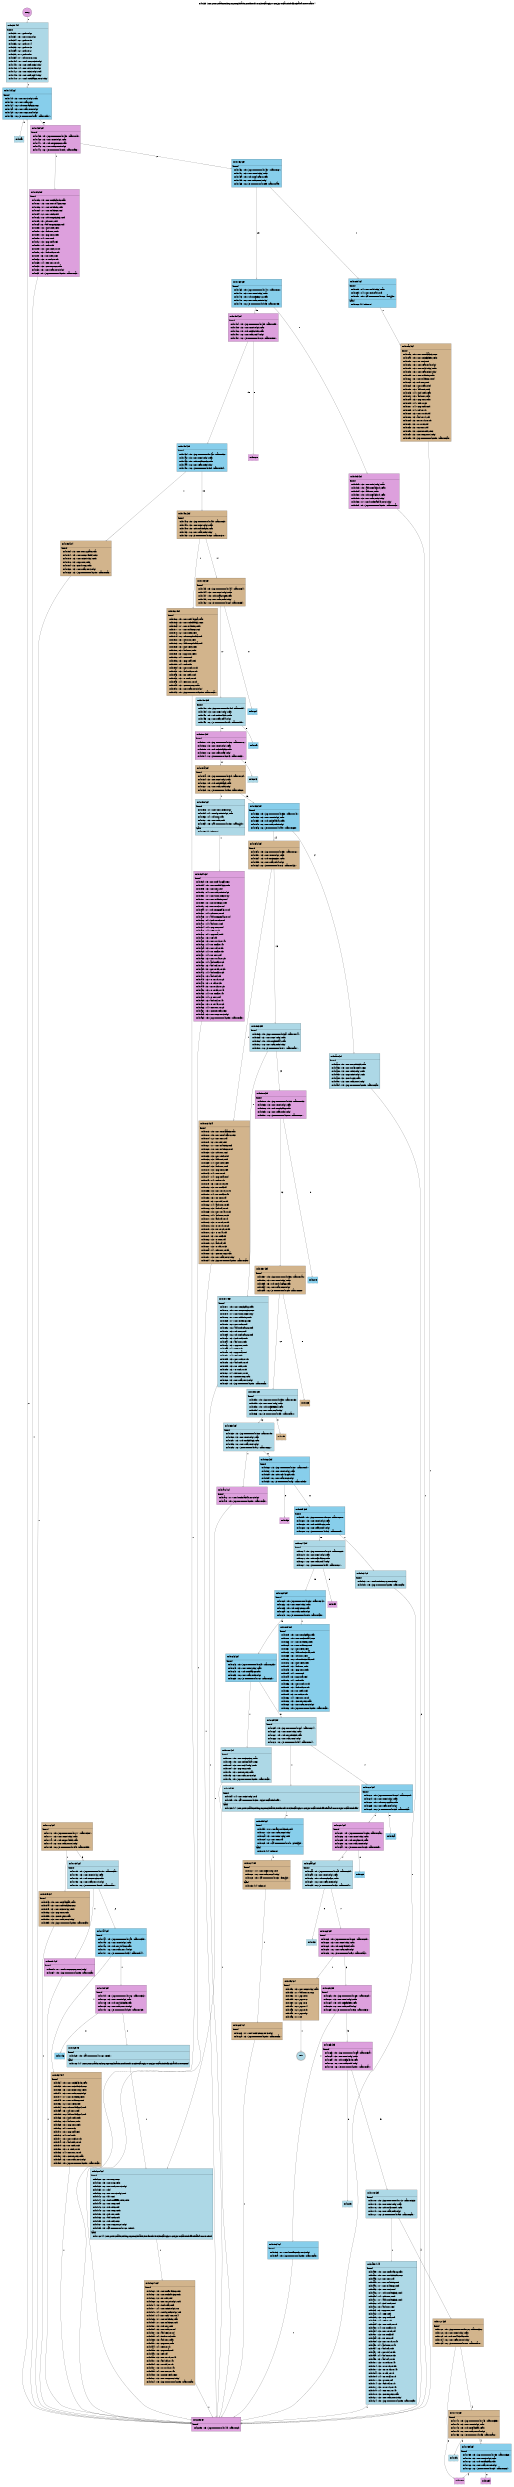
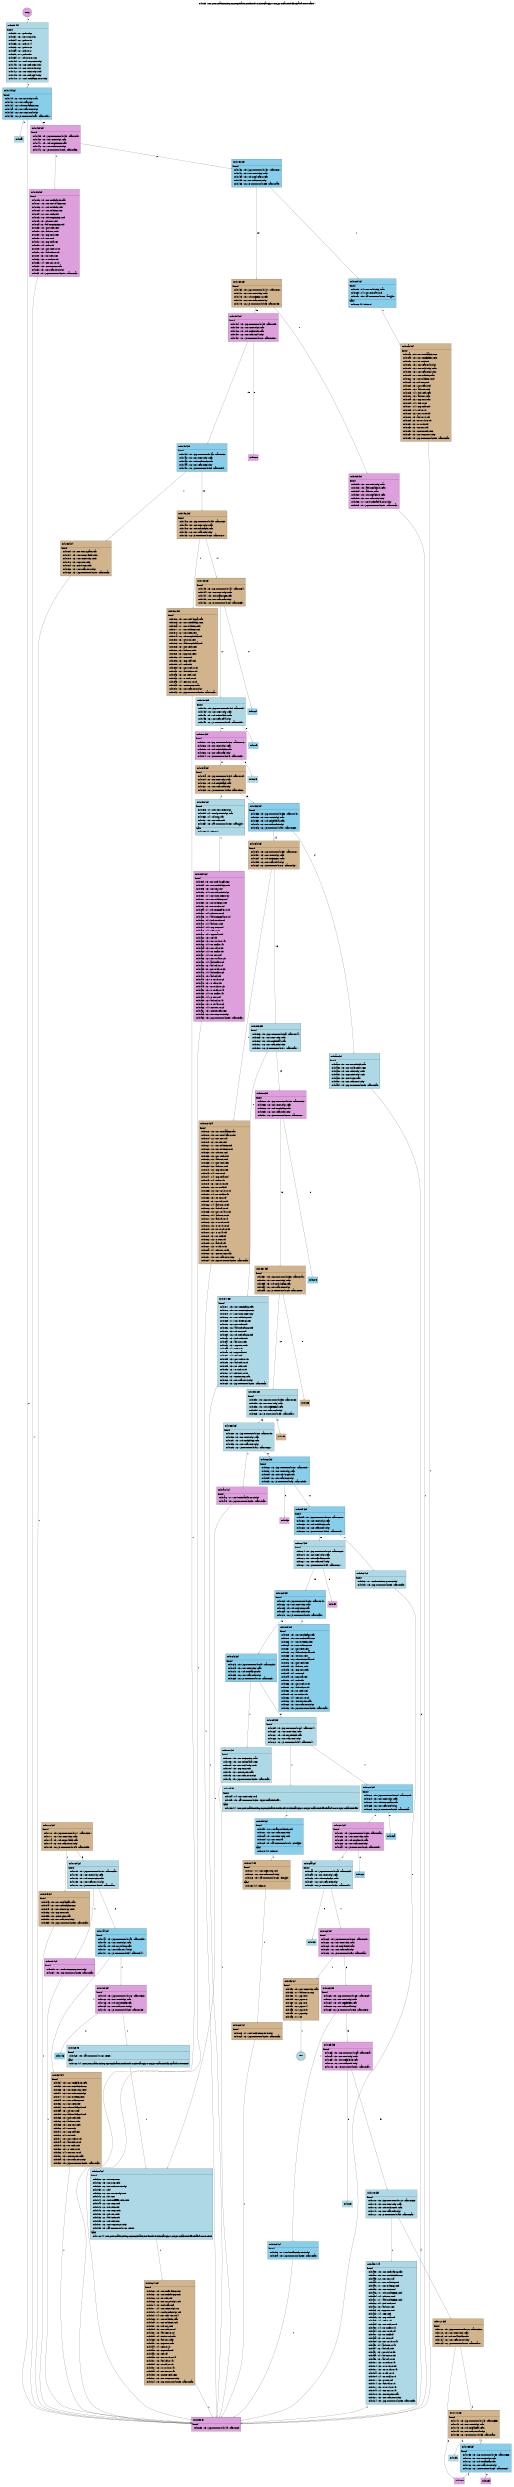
node "0x40146b [25]": fillcolor skyblue -> tan
